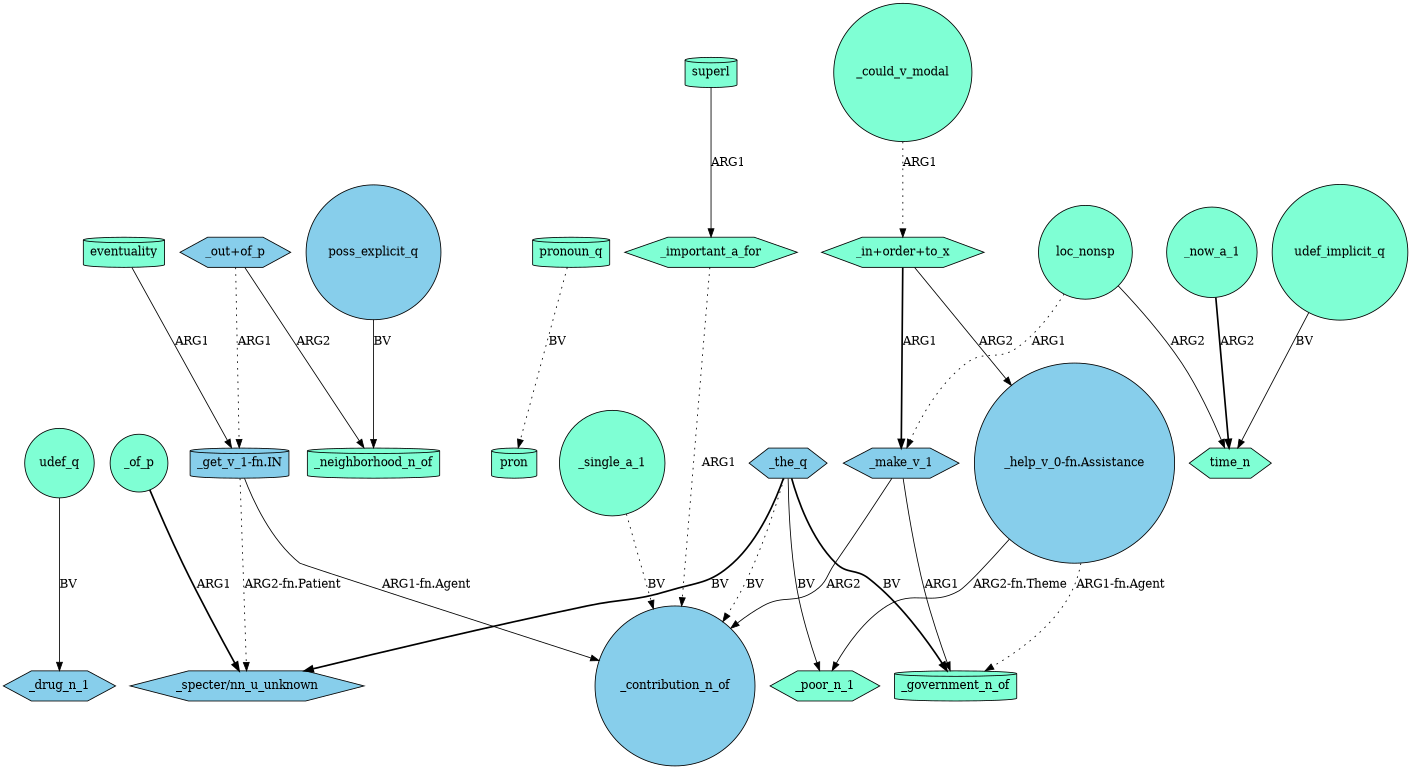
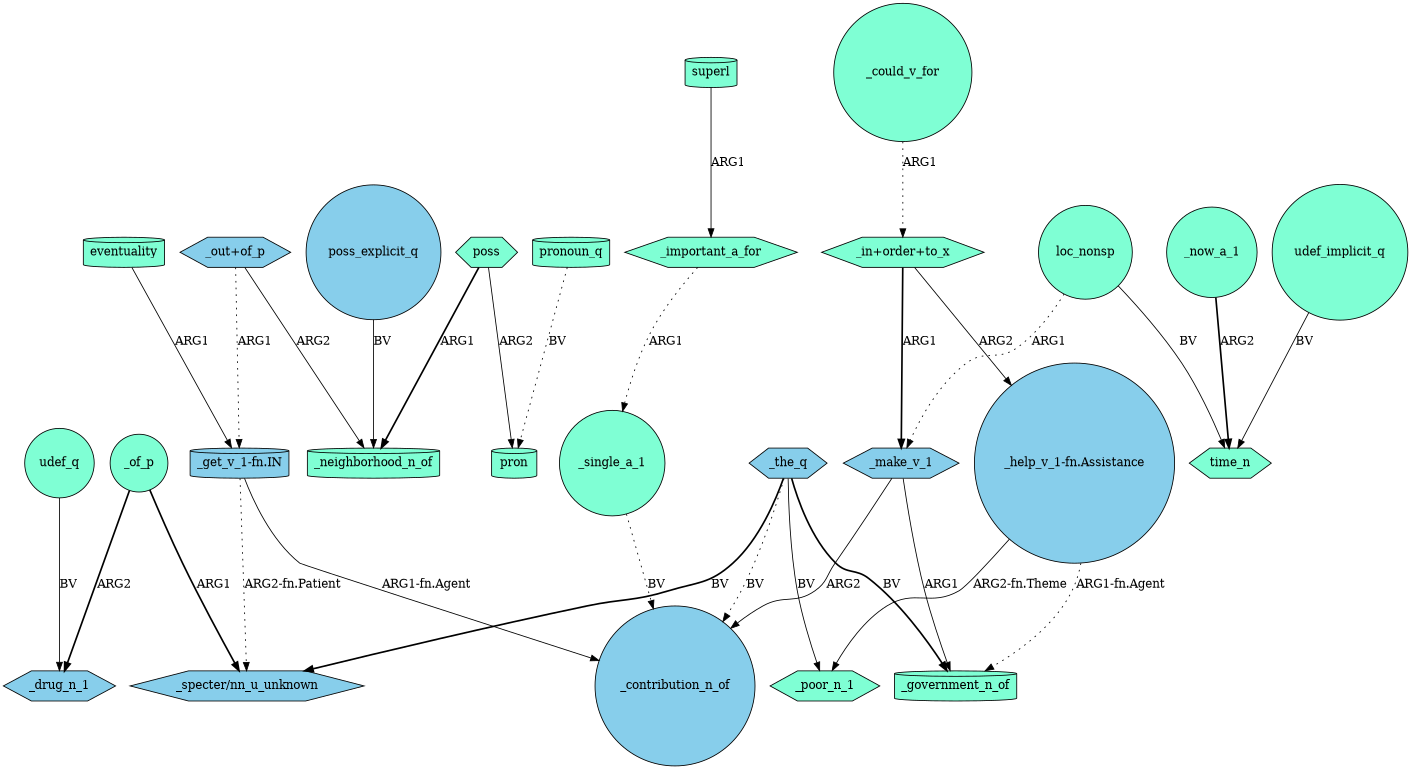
node "_could_v_modal": label "_could_v_modal" -> "_could_v_for"
node "poss": added
edge "loc_nonsp" -> "time_n": label "ARG2" -> "BV"
edge "_important_a_for" -> "_contribution_n_of": now "_important_a_for" -> "_single_a_1"
node "_help_v_0-fn.Assistance": label "_help_v_0-fn.Assistance" -> "_help_v_1-fn.Assistance"
edge "_of_p" -> "_drug_n_1": added, label "ARG2"
